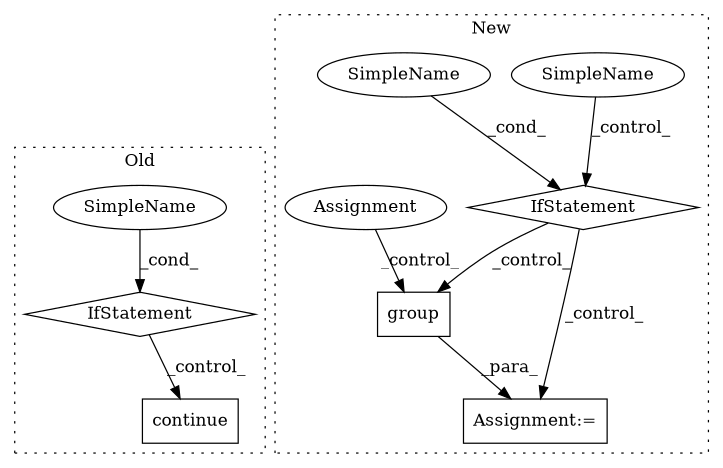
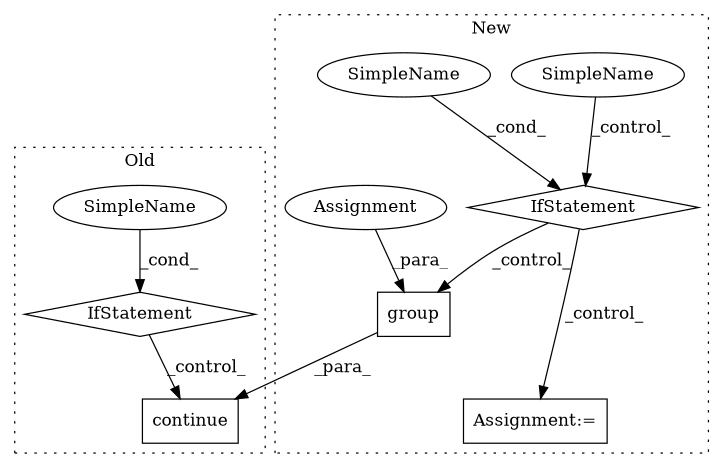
edge "Assignment" -> "group": label "_control_" -> "_para_"
edge "group" -> "Assignment:=": now "group" -> "continue"
